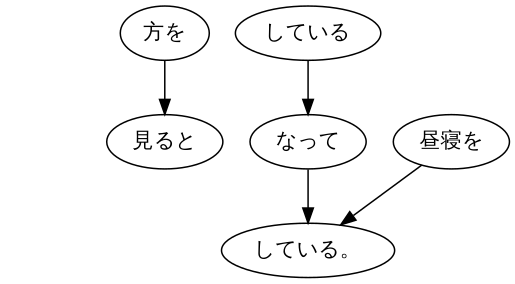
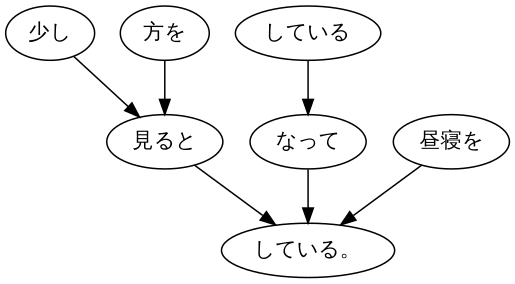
node "少し": added
edge "見ると" -> "している。": added
